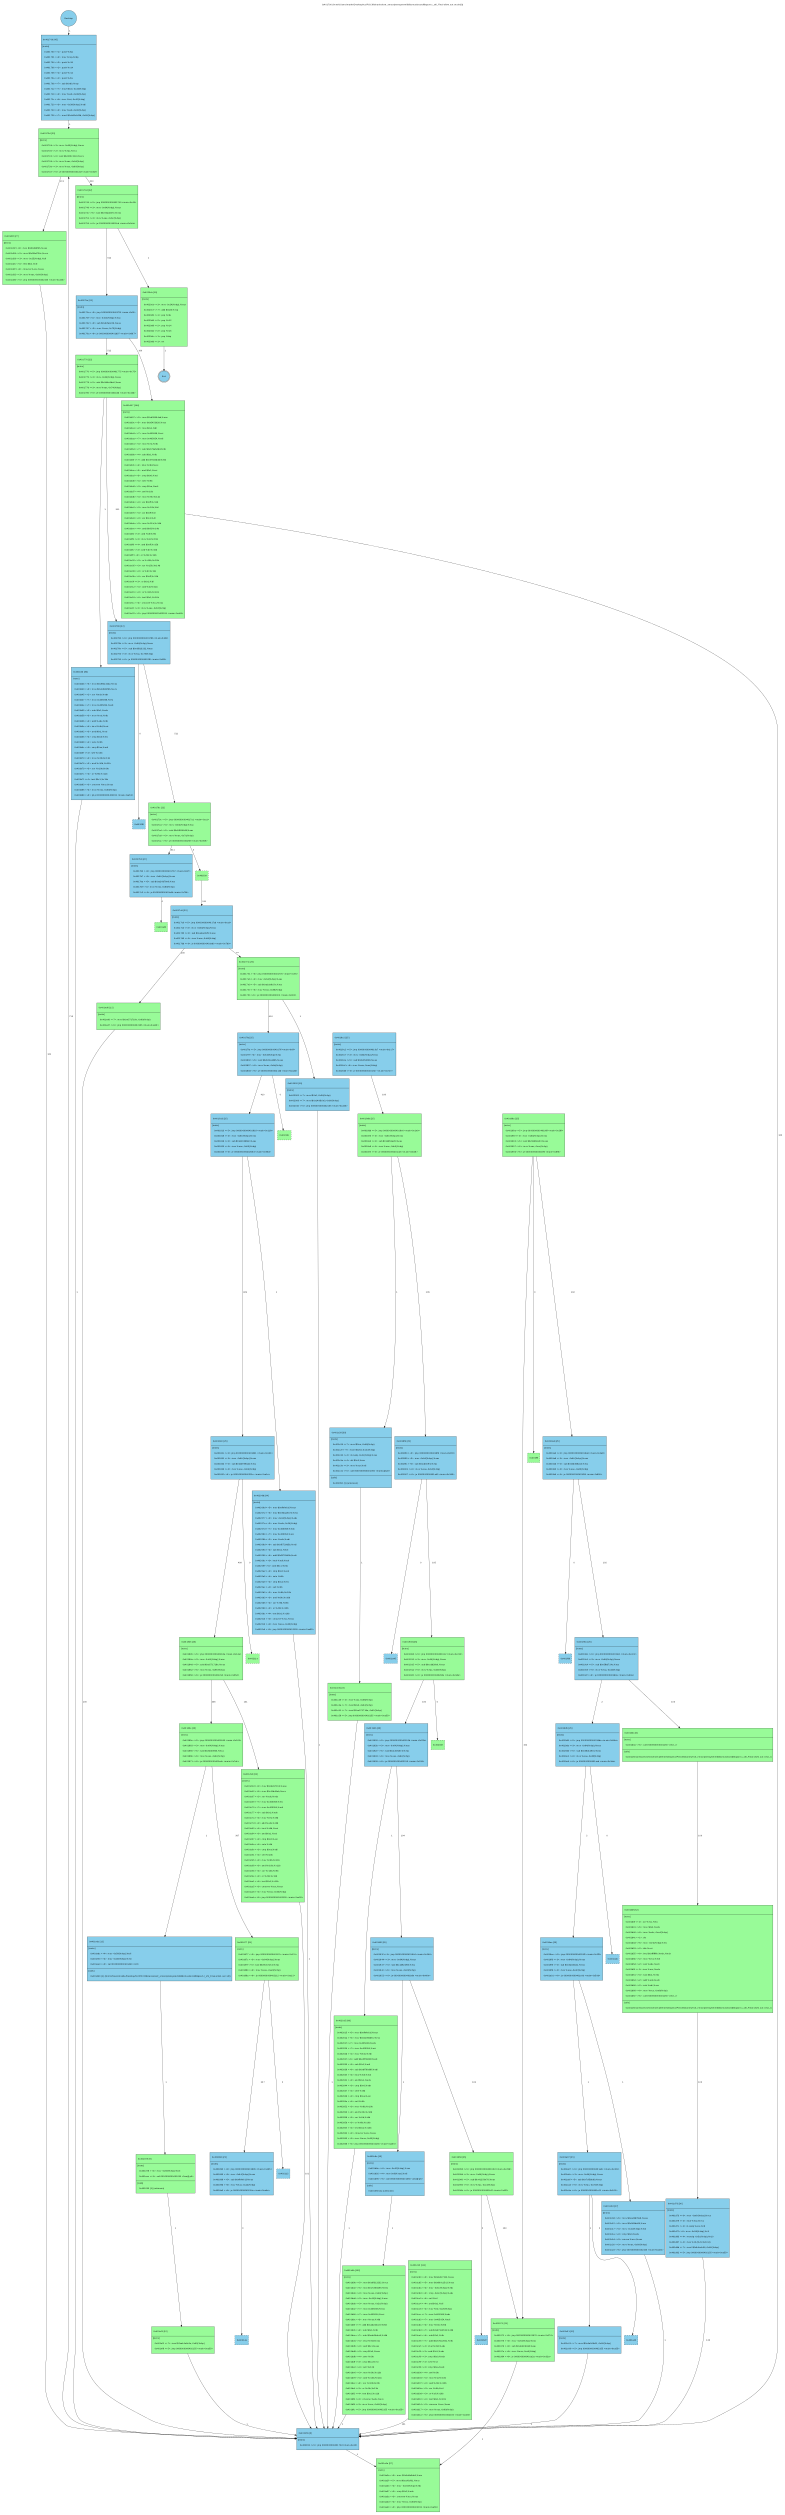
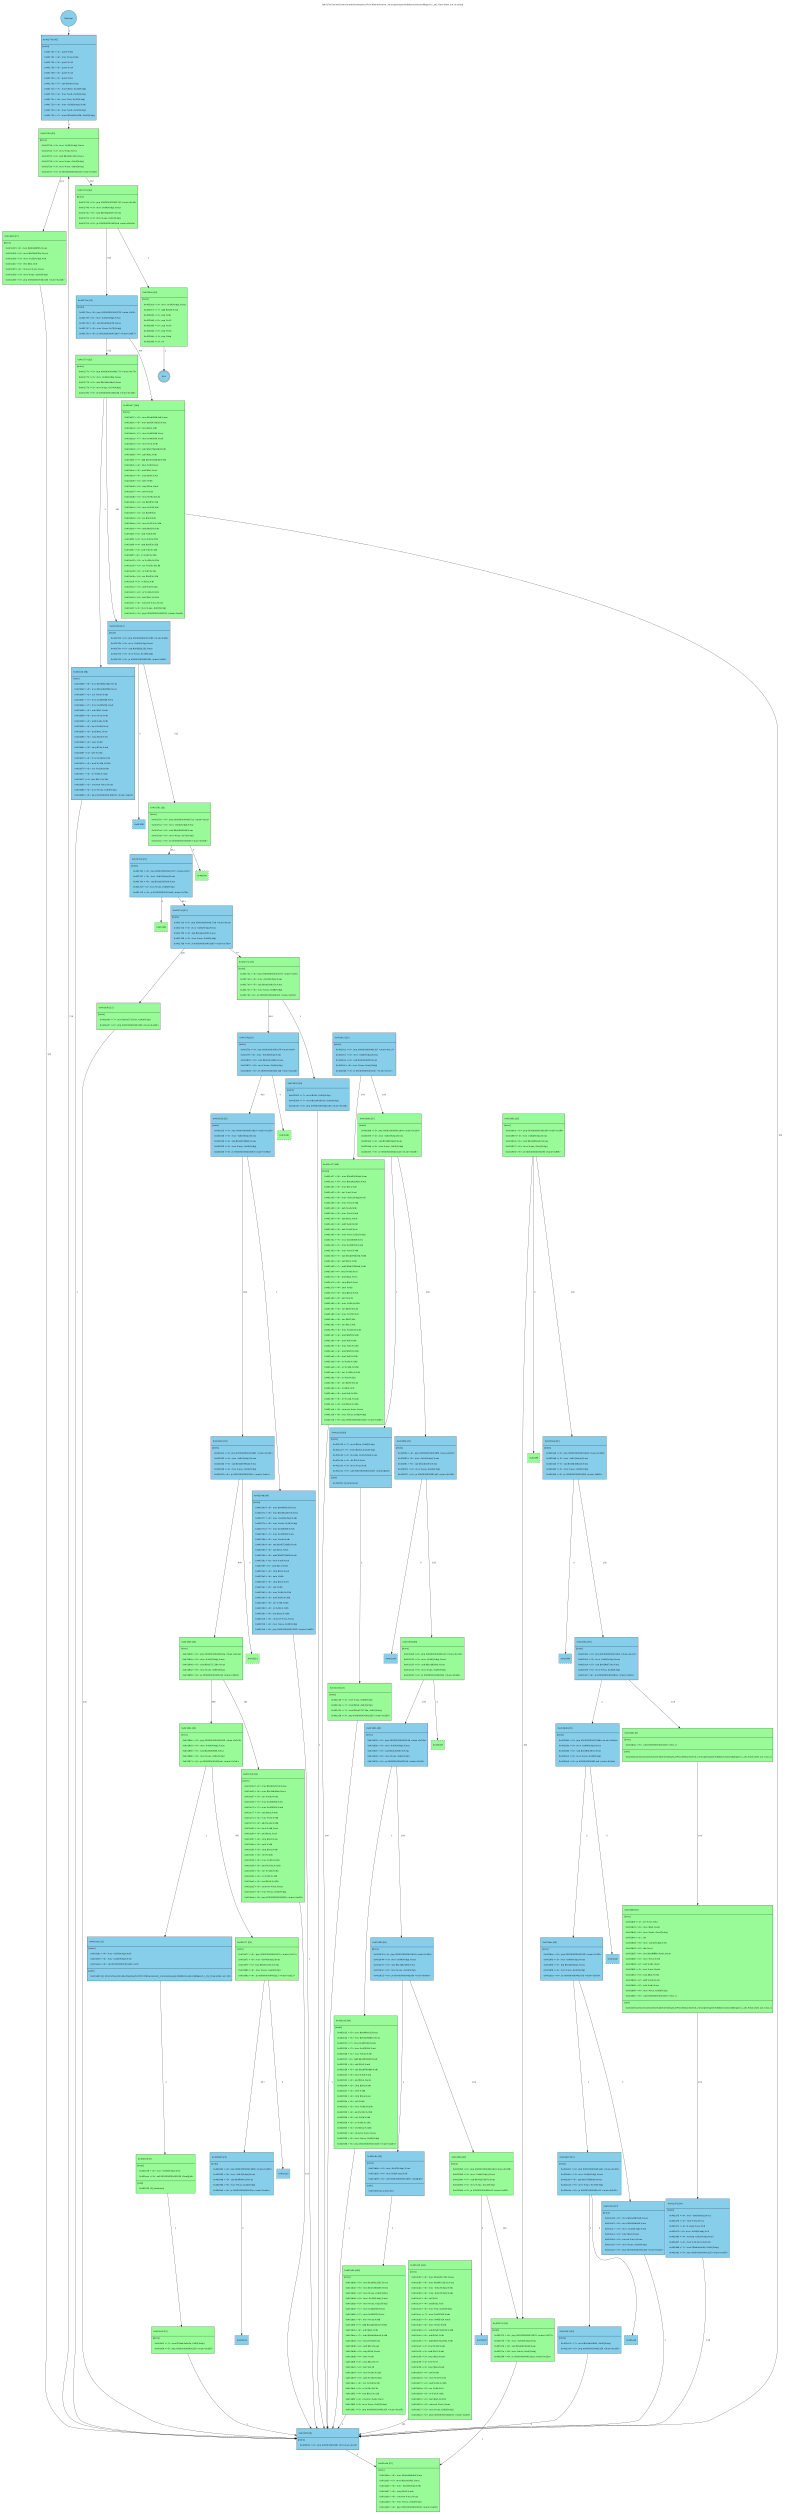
edge "0x401f09" -> "0x4017c8 [25]": now "0x4017b2 [22]" -> "0x4017c8 [25]"
node "0x401e27 [169]": added
